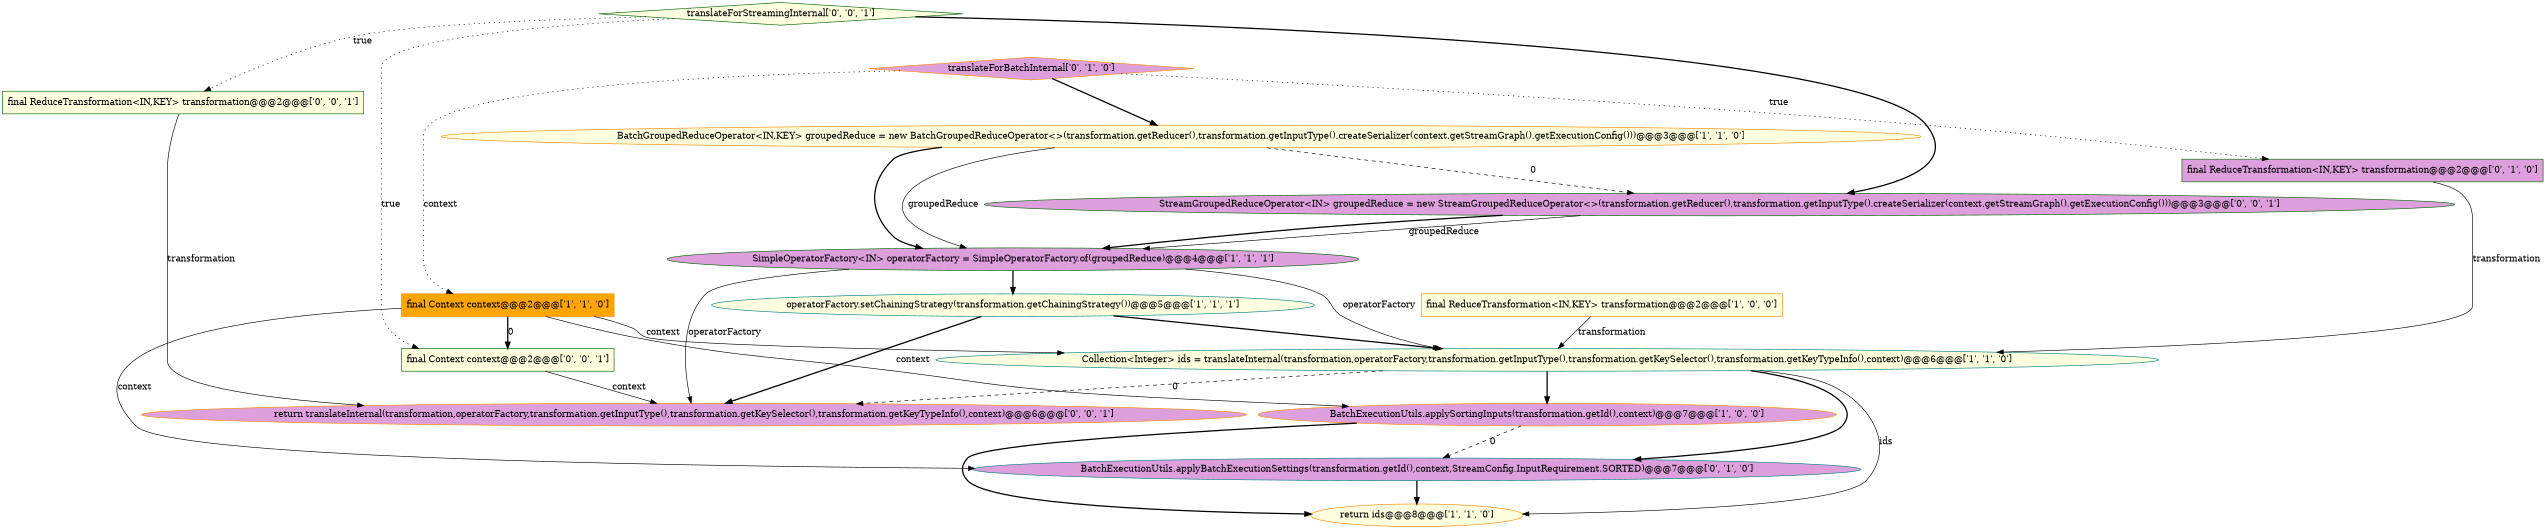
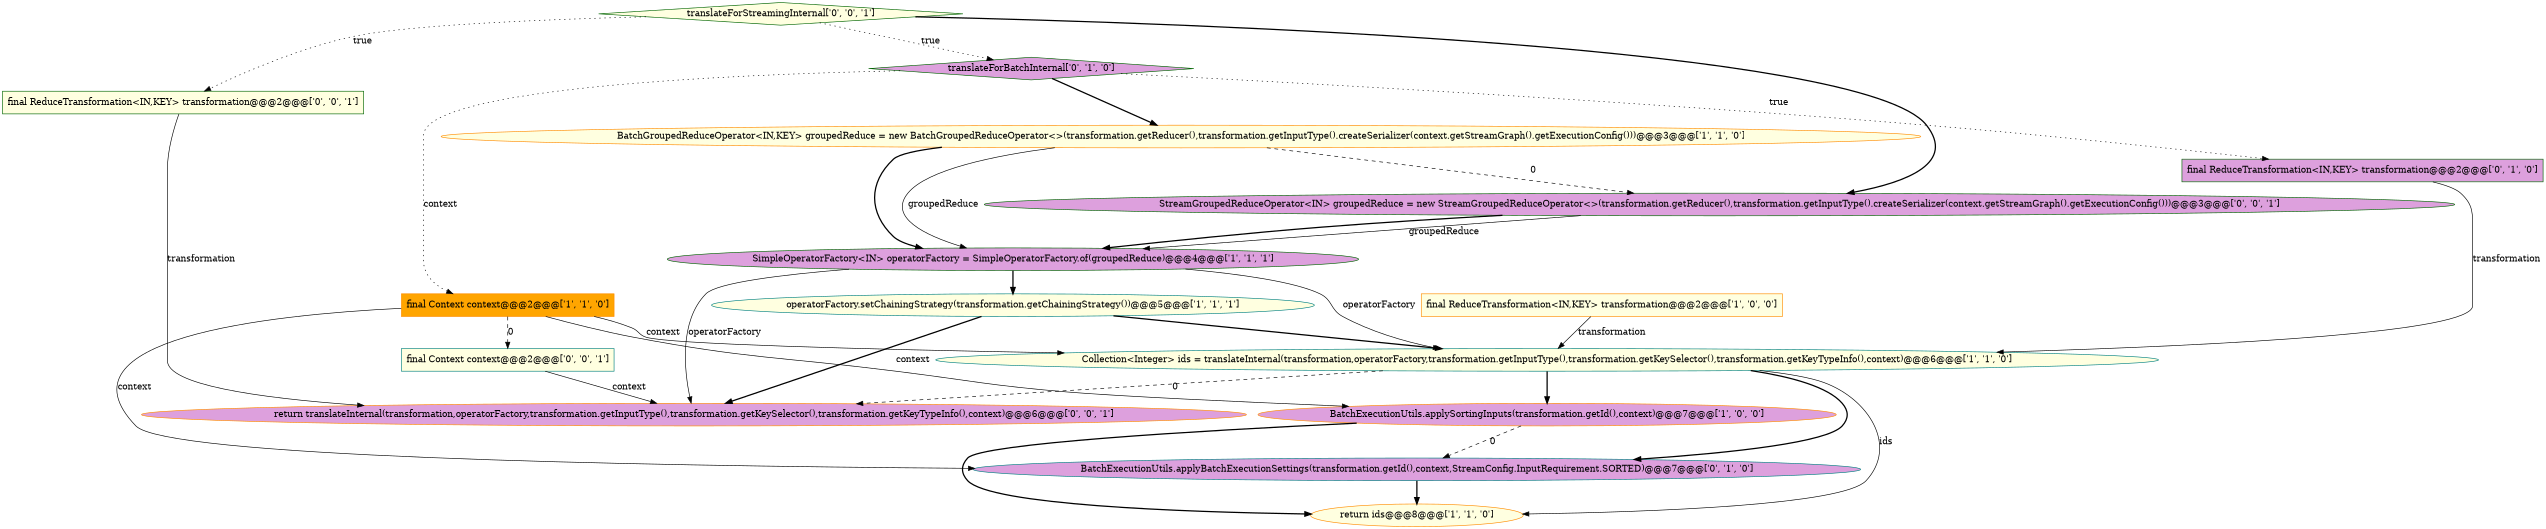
edge "translateForStreamingInternal['0', '0', '1']" -> "final Context context@@@2@@@['0', '0', '1']": now "translateForStreamingInternal['0', '0', '1']" -> "translateForBatchInternal['0', '1', '0']"
node "translateForBatchInternal['0', '1', '0']": color darkorange -> darkgreen
edge "final Context context@@@2@@@['1', '1', '0']" -> "final Context context@@@2@@@['0', '0', '1']": style bold -> dashed
node "final Context context@@@2@@@['0', '0', '1']": color darkgreen -> teal
